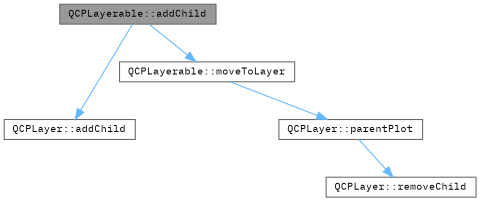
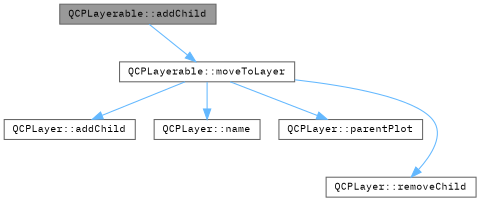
edge "QCPLayerable::addChild" -> "QCPLayer::addChild": now "QCPLayerable::moveToLayer" -> "QCPLayer::addChild"
node "QCPLayer::name": added
edge "QCPLayer::parentPlot" -> "QCPLayer::removeChild": now "QCPLayerable::moveToLayer" -> "QCPLayer::removeChild"
